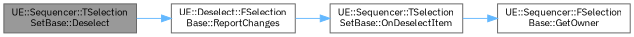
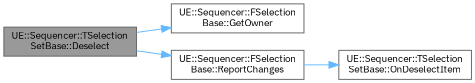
node "UE::Deselect::FSelection Base::ReportChanges": label "UE::Deselect::FSelection Base::ReportChanges" -> "UE::Sequencer::FSelection Base::ReportChanges"
edge "UE::Sequencer::TSelection SetBase::OnDeselectItem" -> "UE::Sequencer::FSelection Base::GetOwner": now "UE::Sequencer::TSelection SetBase::Deselect" -> "UE::Sequencer::FSelection Base::GetOwner"
